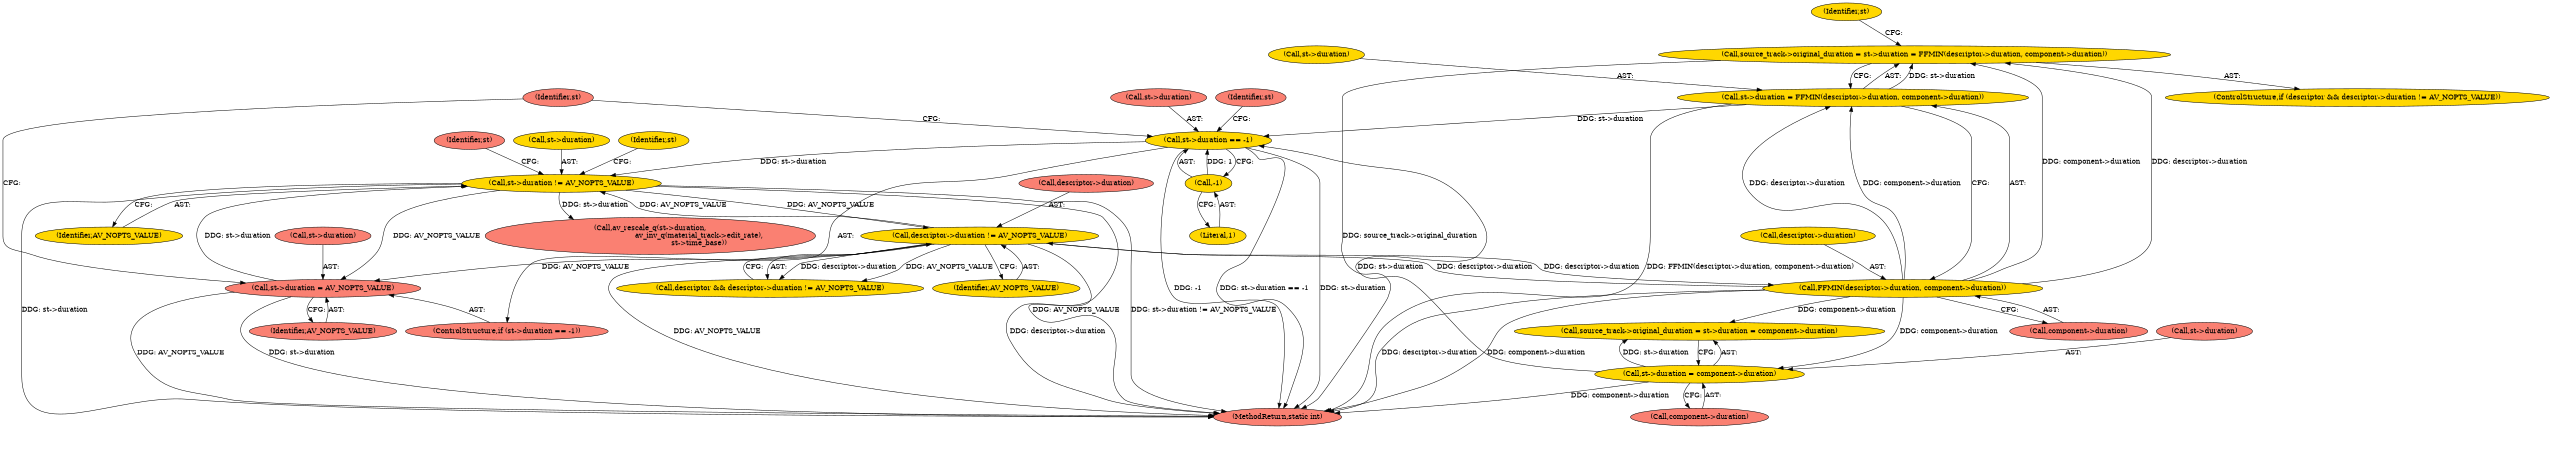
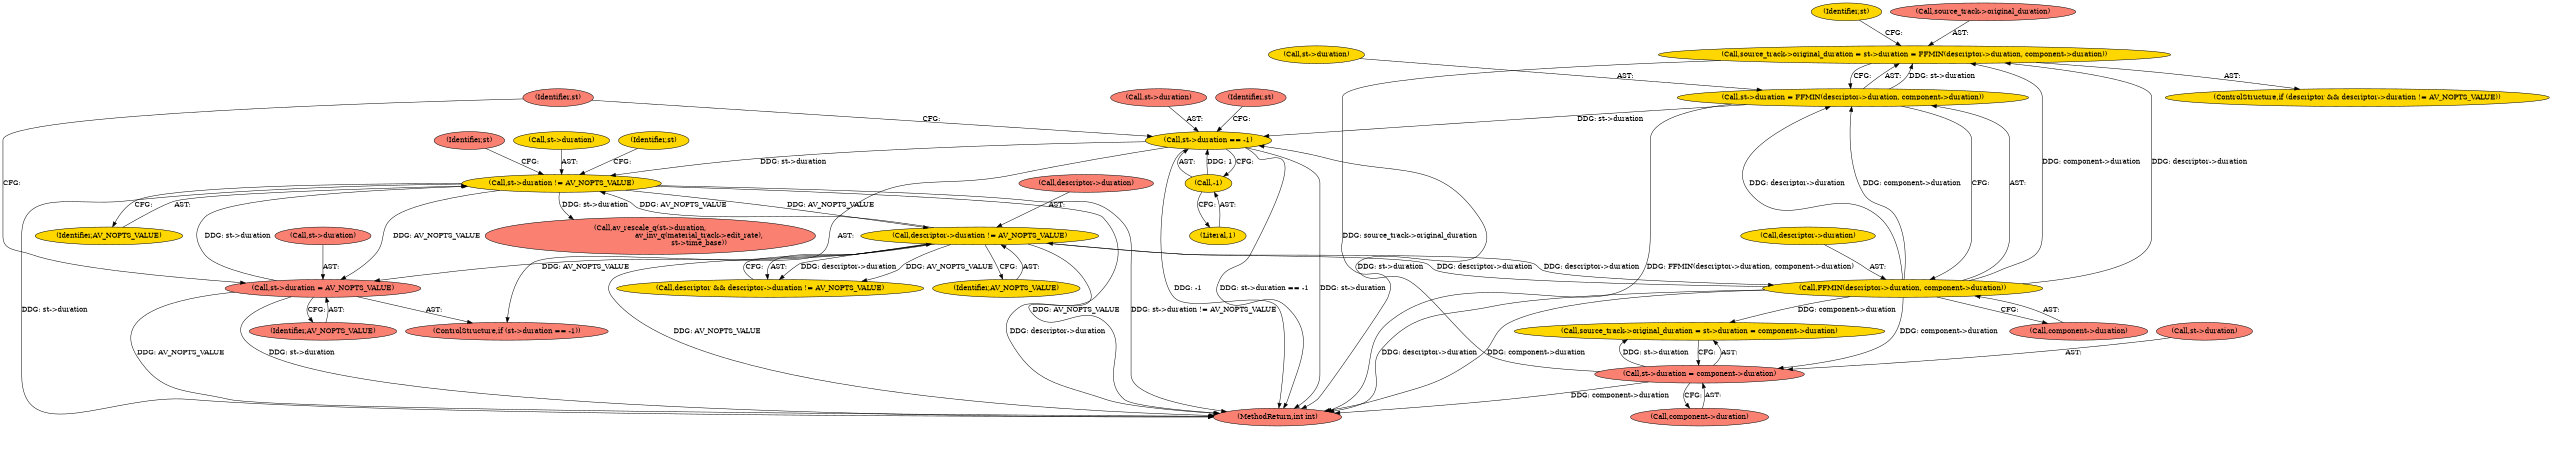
node "(Call,source_track->original_duration)": added
edge "(ControlStructure,if (st->duration == -1))" -> "(Call,st->duration = AV_NOPTS_VALUE)": reversed
node "(Call,st->duration = component->duration)": fillcolor gold -> salmon
node "(MethodReturn,static int)": label "(MethodReturn,static int)" -> "(MethodReturn,int int)"
